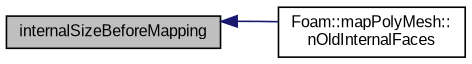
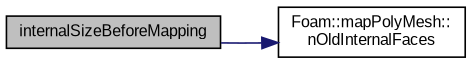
edge "Foam::mapPolyMesh:: nOldInternalFaces" -> "internalSizeBeforeMapping": reversed
